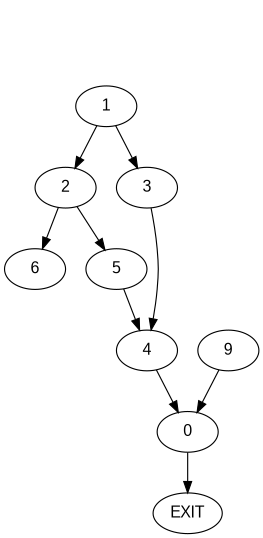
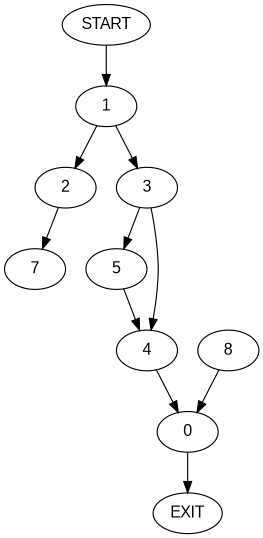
node "START": added
edge "2" -> "5": now "3" -> "5"
node "6": label "6" -> "7"
node "9": label "9" -> "8"
